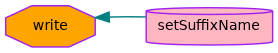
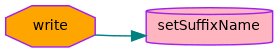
edge "setSuffixName" -> "write": reversed
